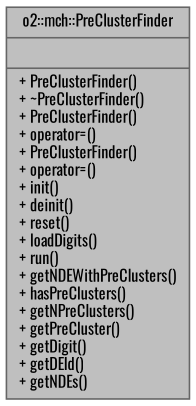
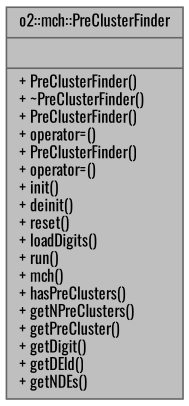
node "o2::mch::PreClusterFinder": text "+ getNDEWithPreClusters()" -> "+ mch()"
